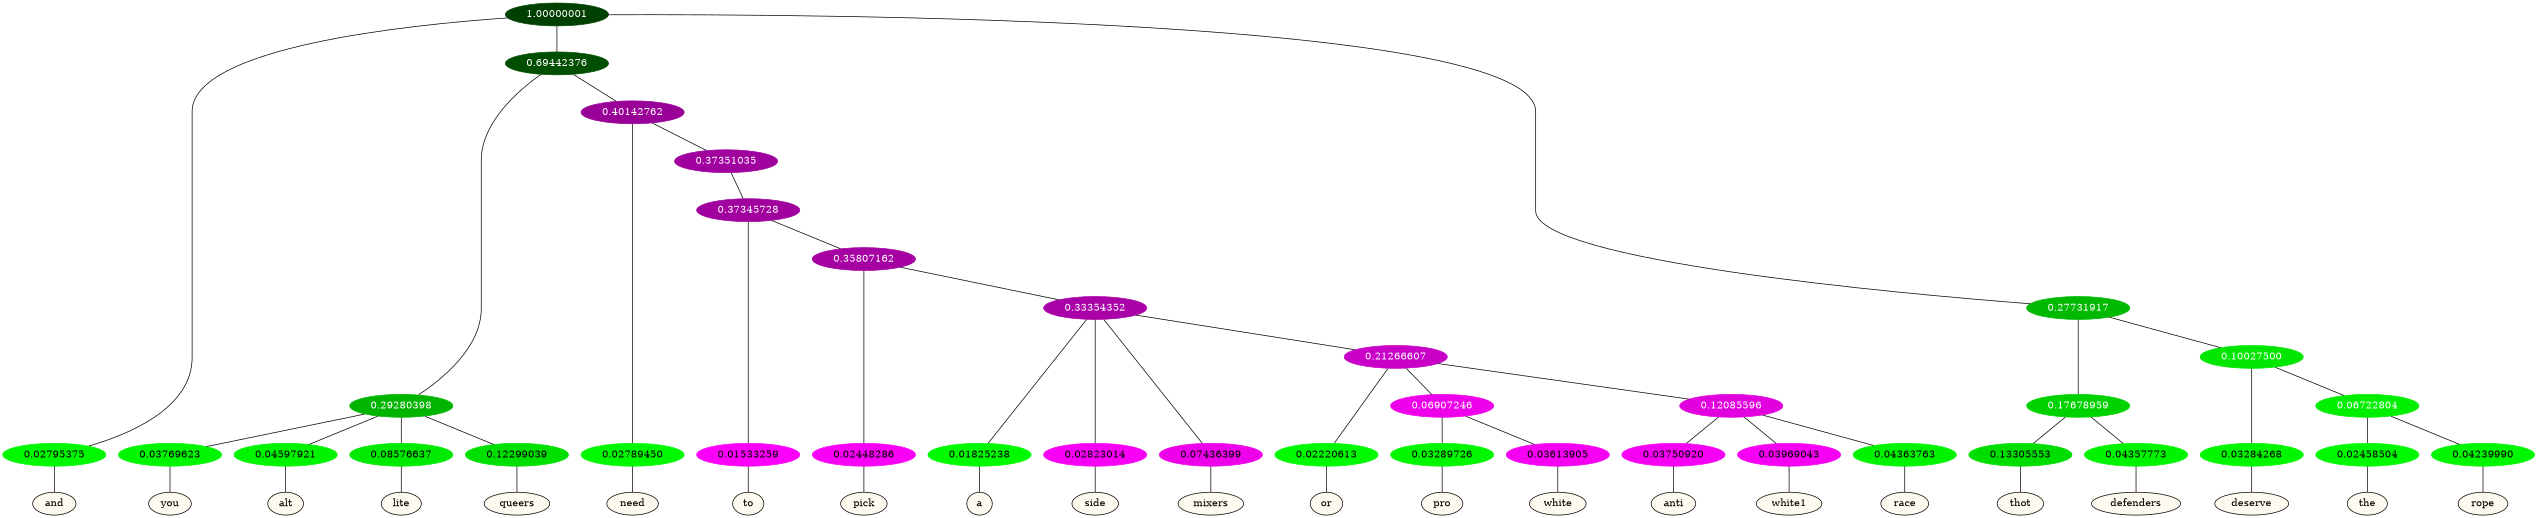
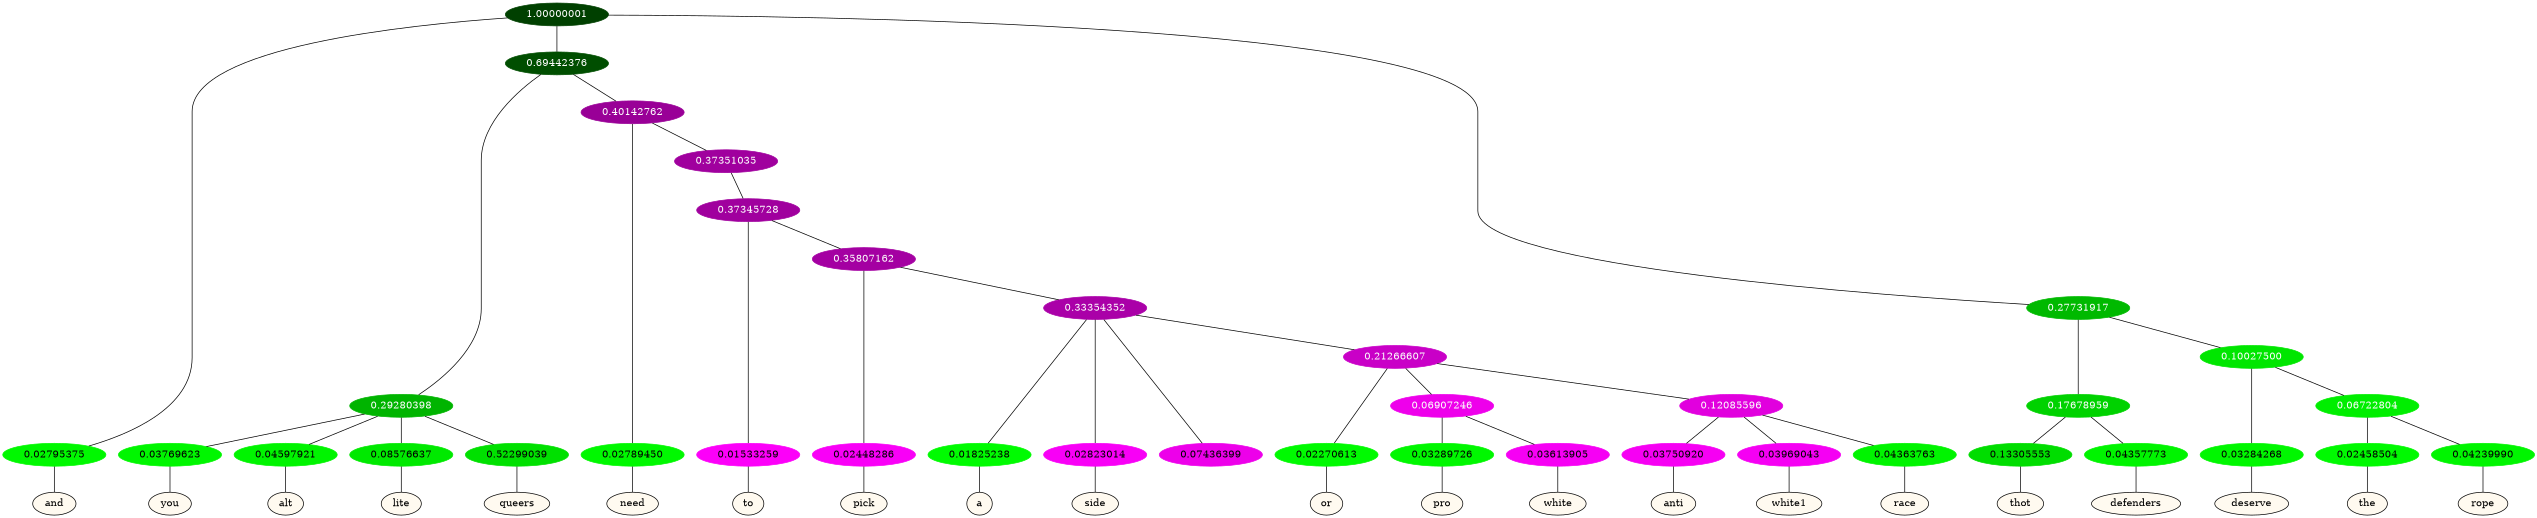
node "0.12299039": label "0.12299039" -> "0.52299039"
node "0.02220613": label "0.02220613" -> "0.02270613"
node "mixers": removed
